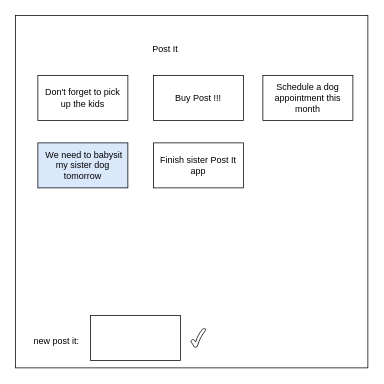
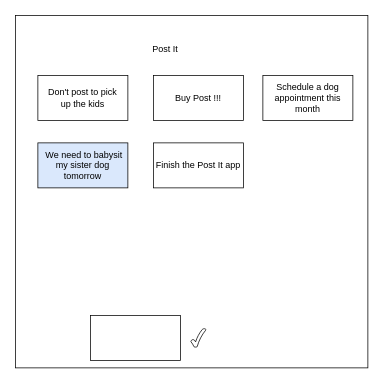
node "Don't forget to pick up the kids": label "Don't forget to pick up the kids" -> "Don't post to pick up the kids"
node "Finish sister Post It app": label "Finish sister Post It app" -> "Finish the Post It app"
node "new post it:": removed
